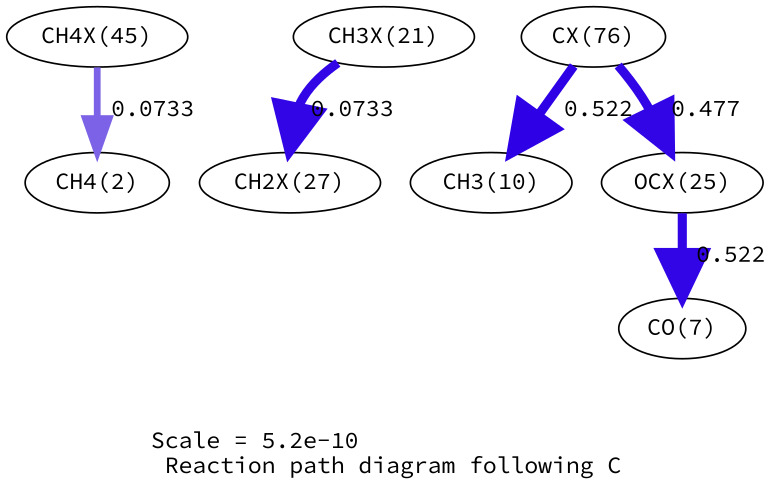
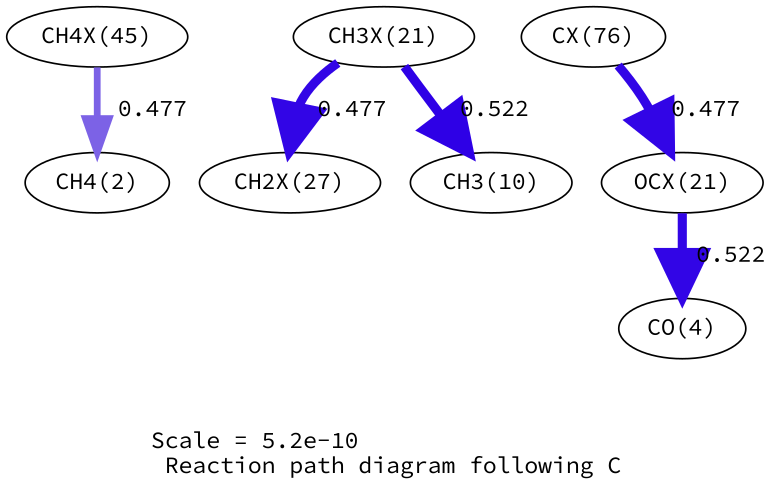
edge "CX(76)" -> "CH3(10)": now "CH3X(21)" -> "CH3(10)"
edge "CH4X(45)" -> "CH4(2)": label " 0.0733" -> " 0.477"
edge "CH3X(21)" -> "CH2X(27)": label " 0.0733" -> " 0.477"
node "OCX(25)": label "OCX(25)" -> "OCX(21)"
node "CO(7)": label "CO(7)" -> "CO(4)"
